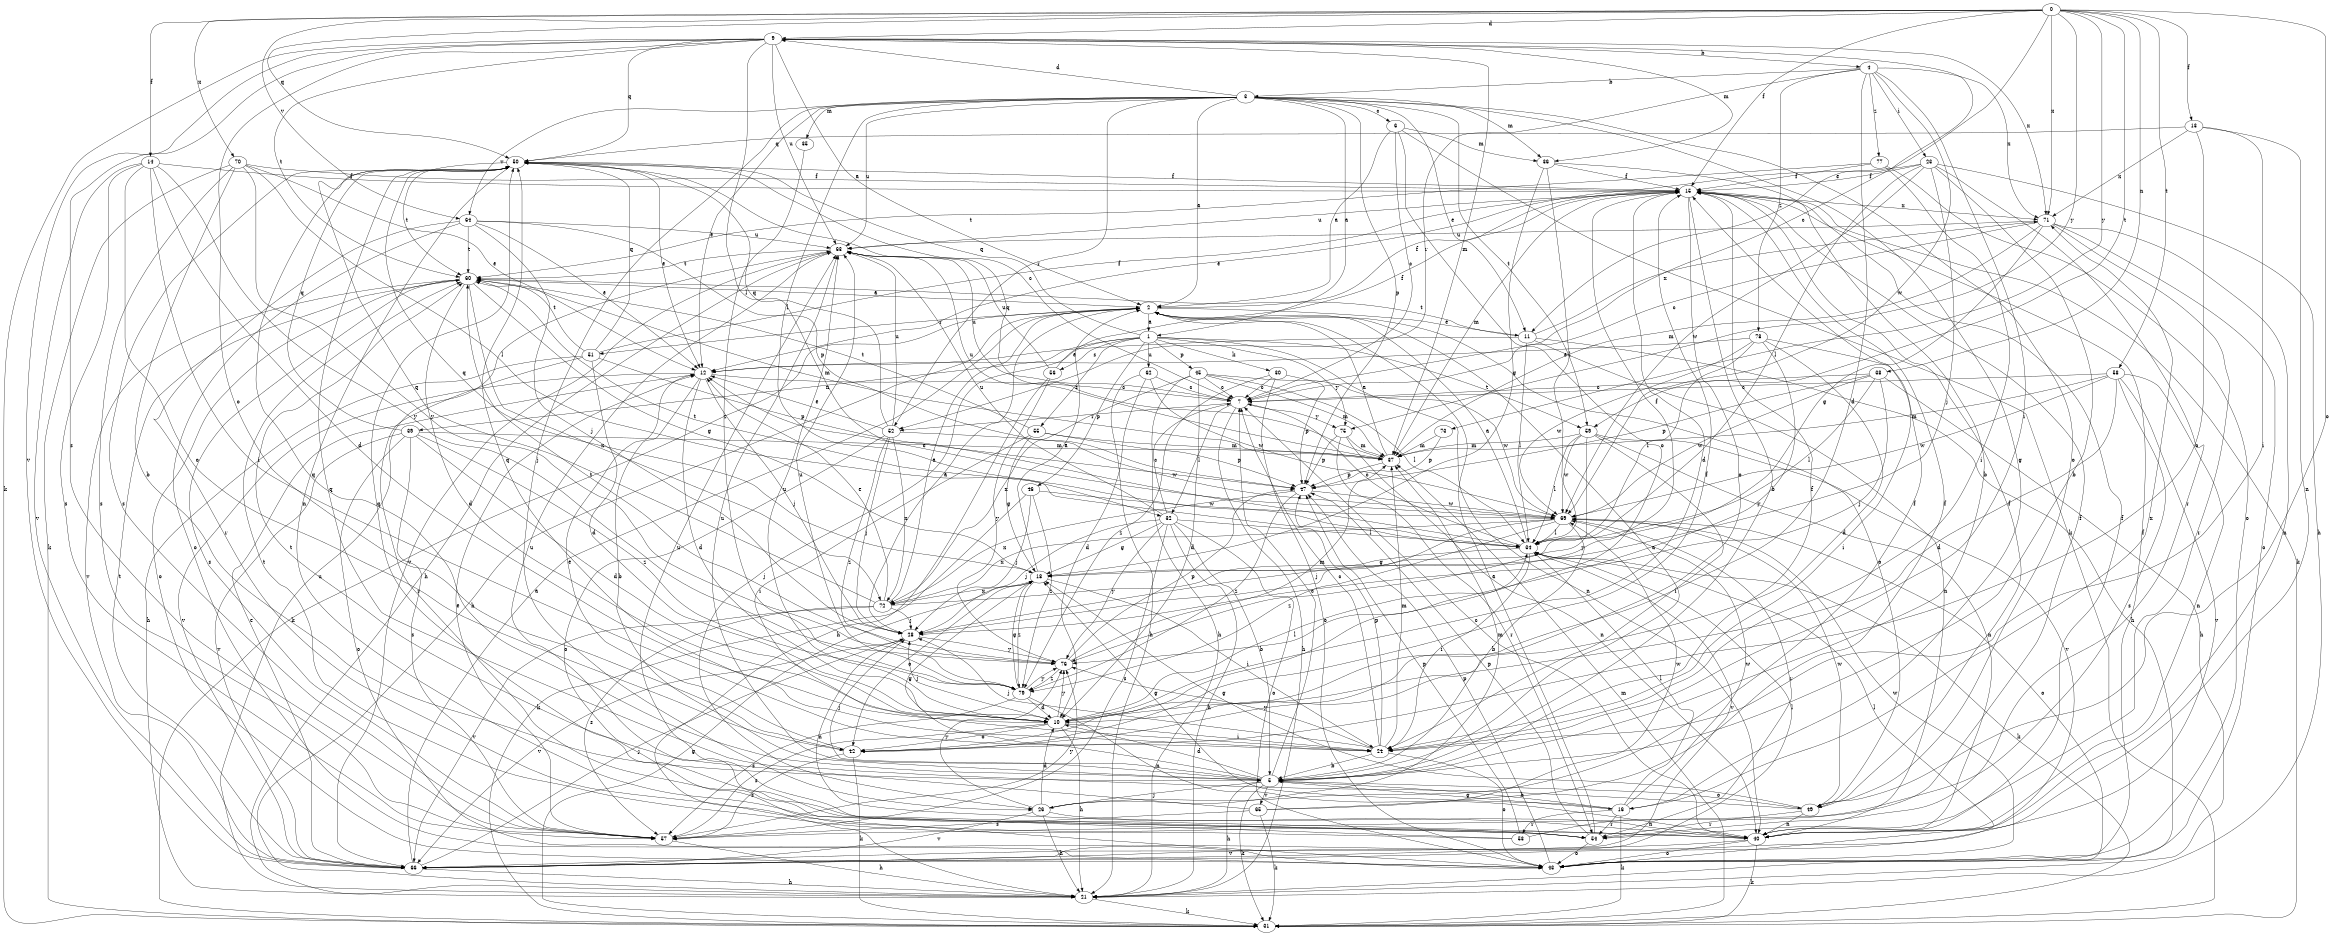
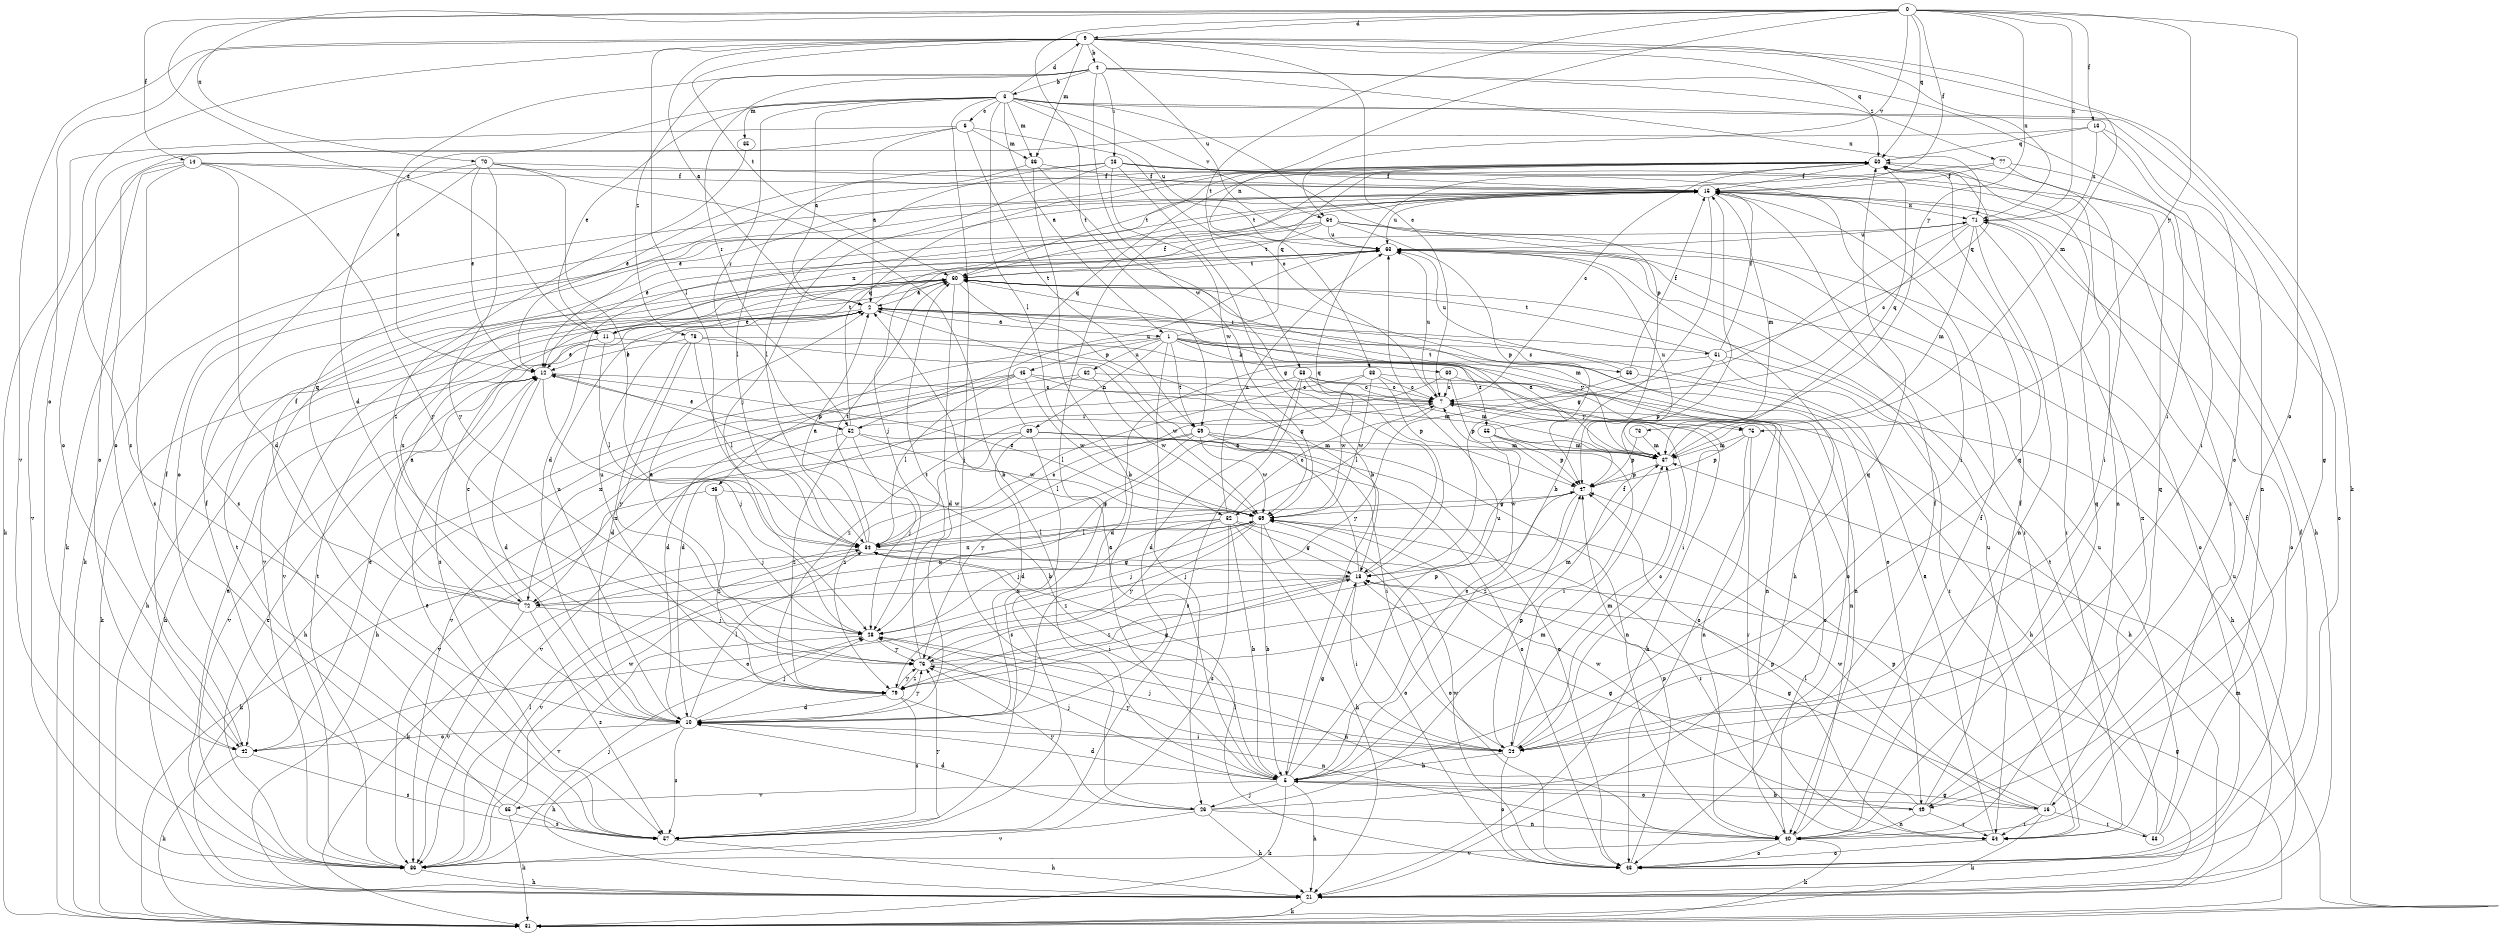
edge "3" -> "59": now "6" -> "59"
node "66": label "66" -> "86"
